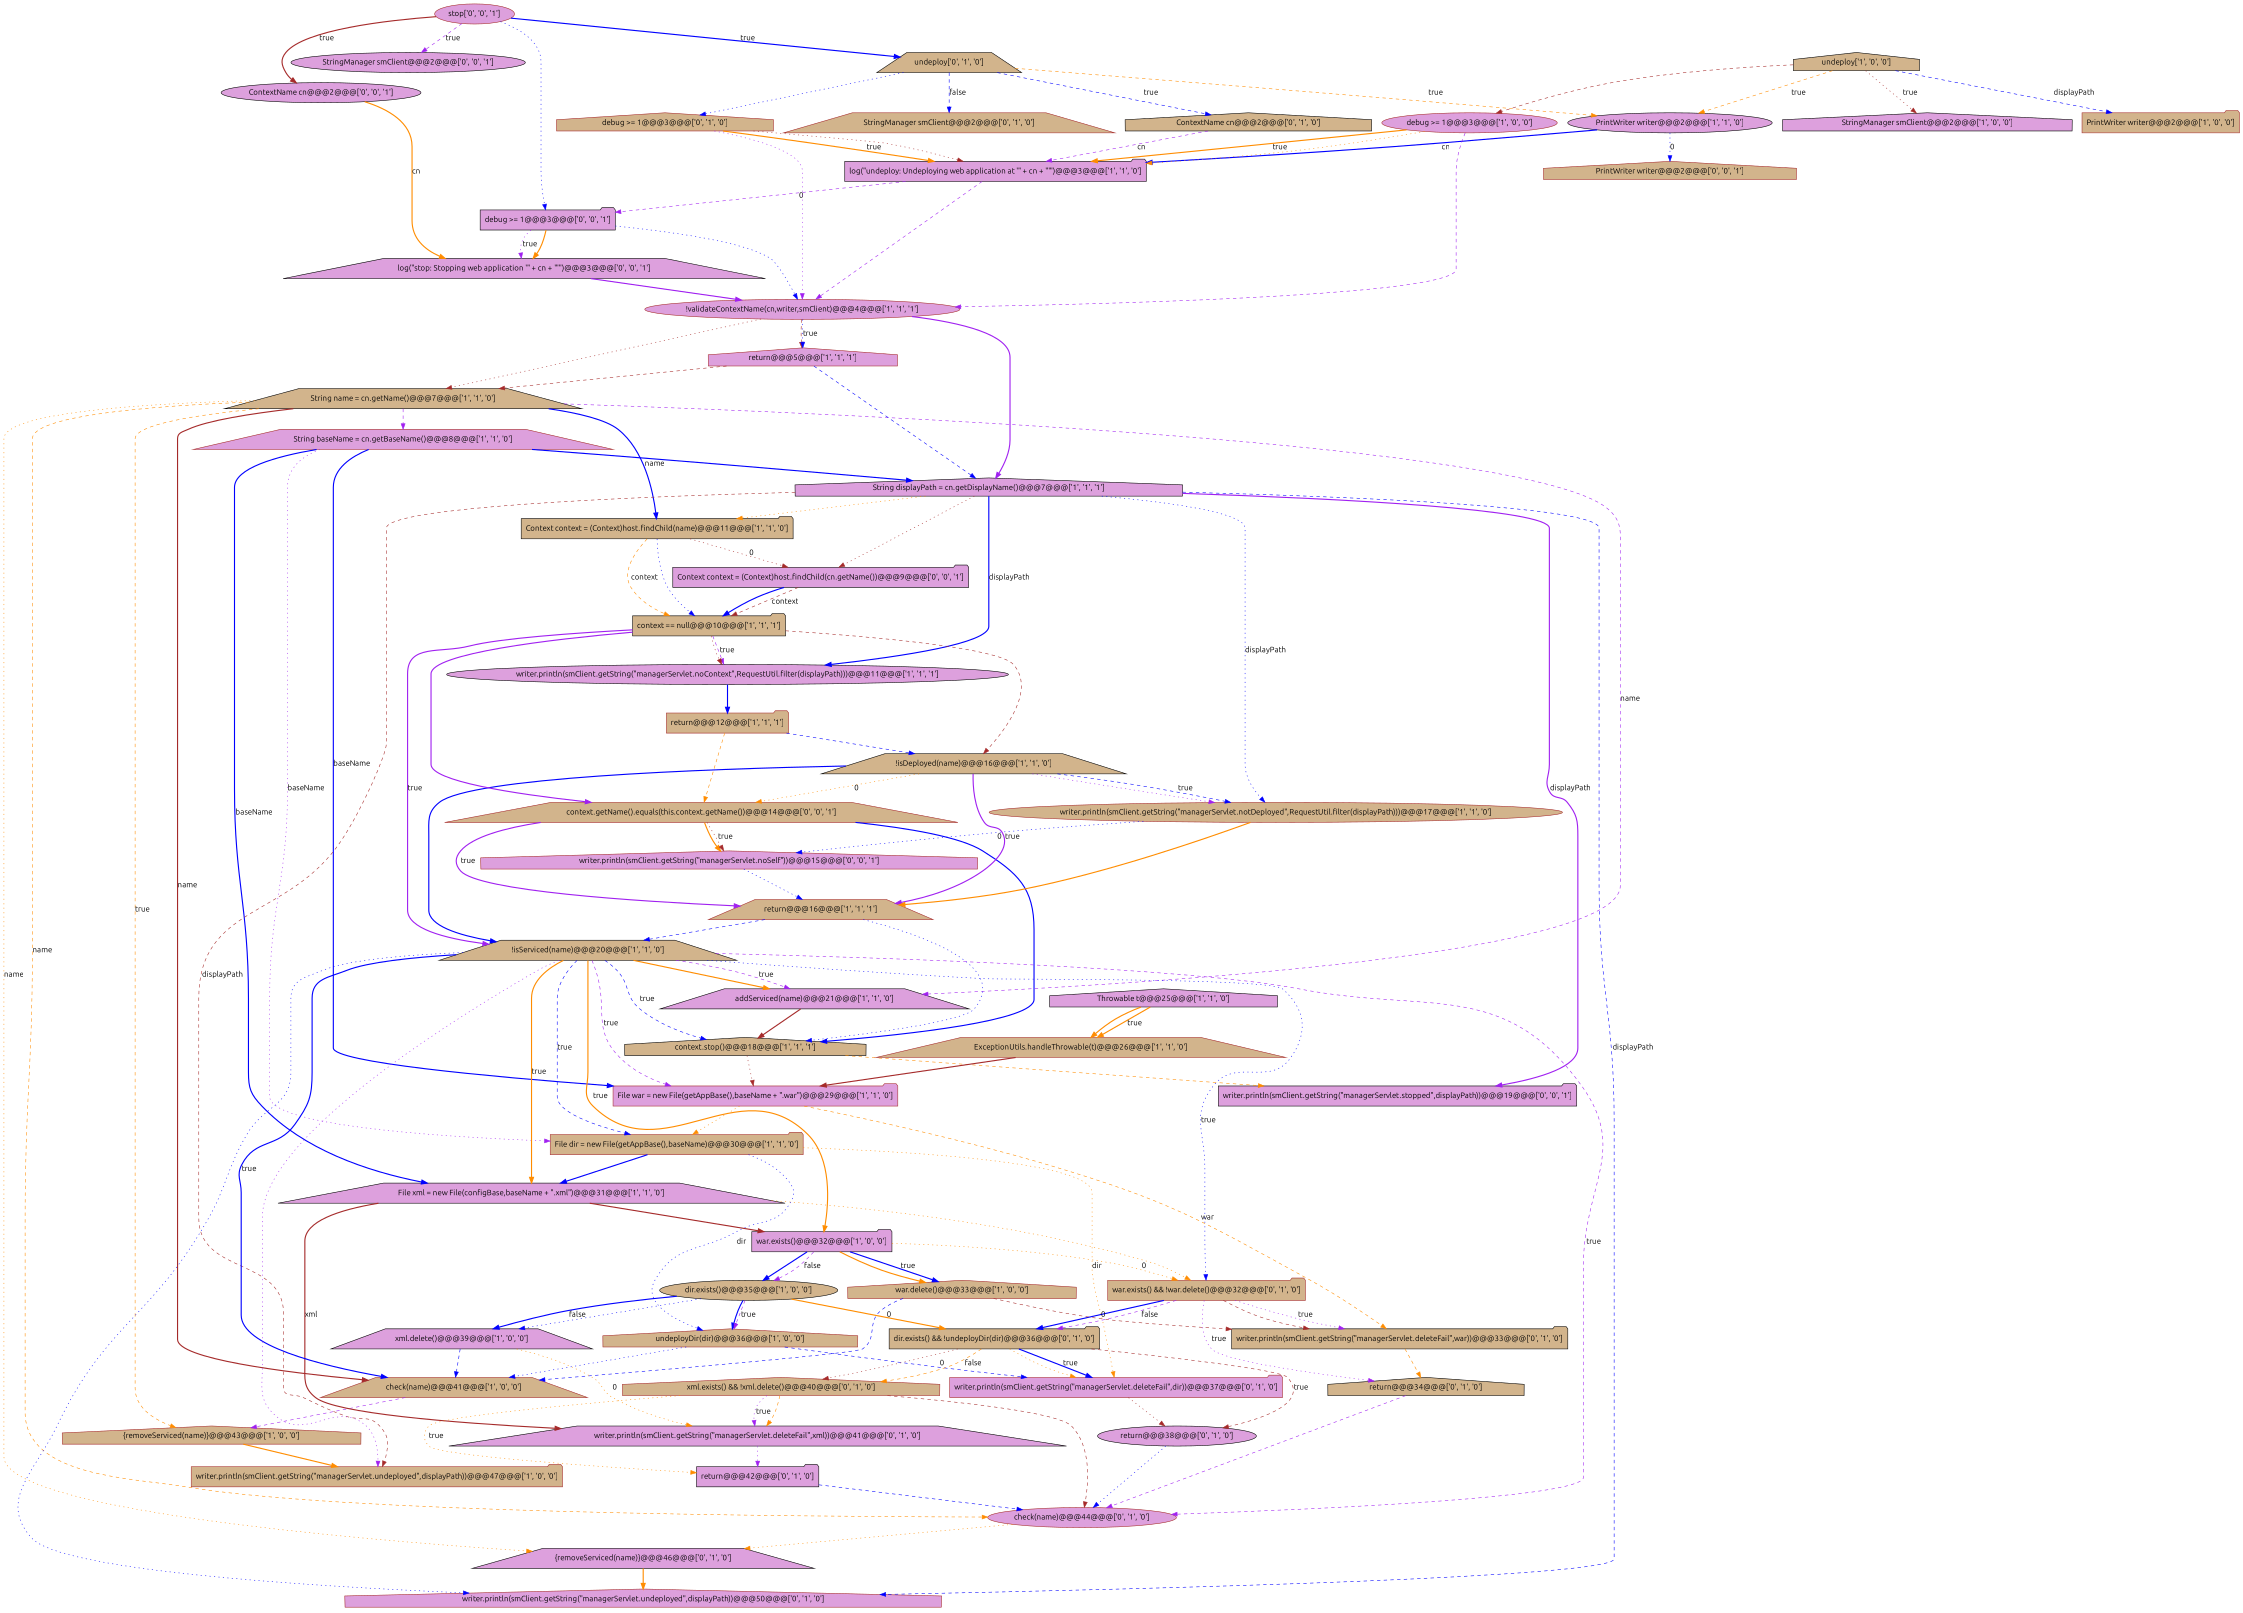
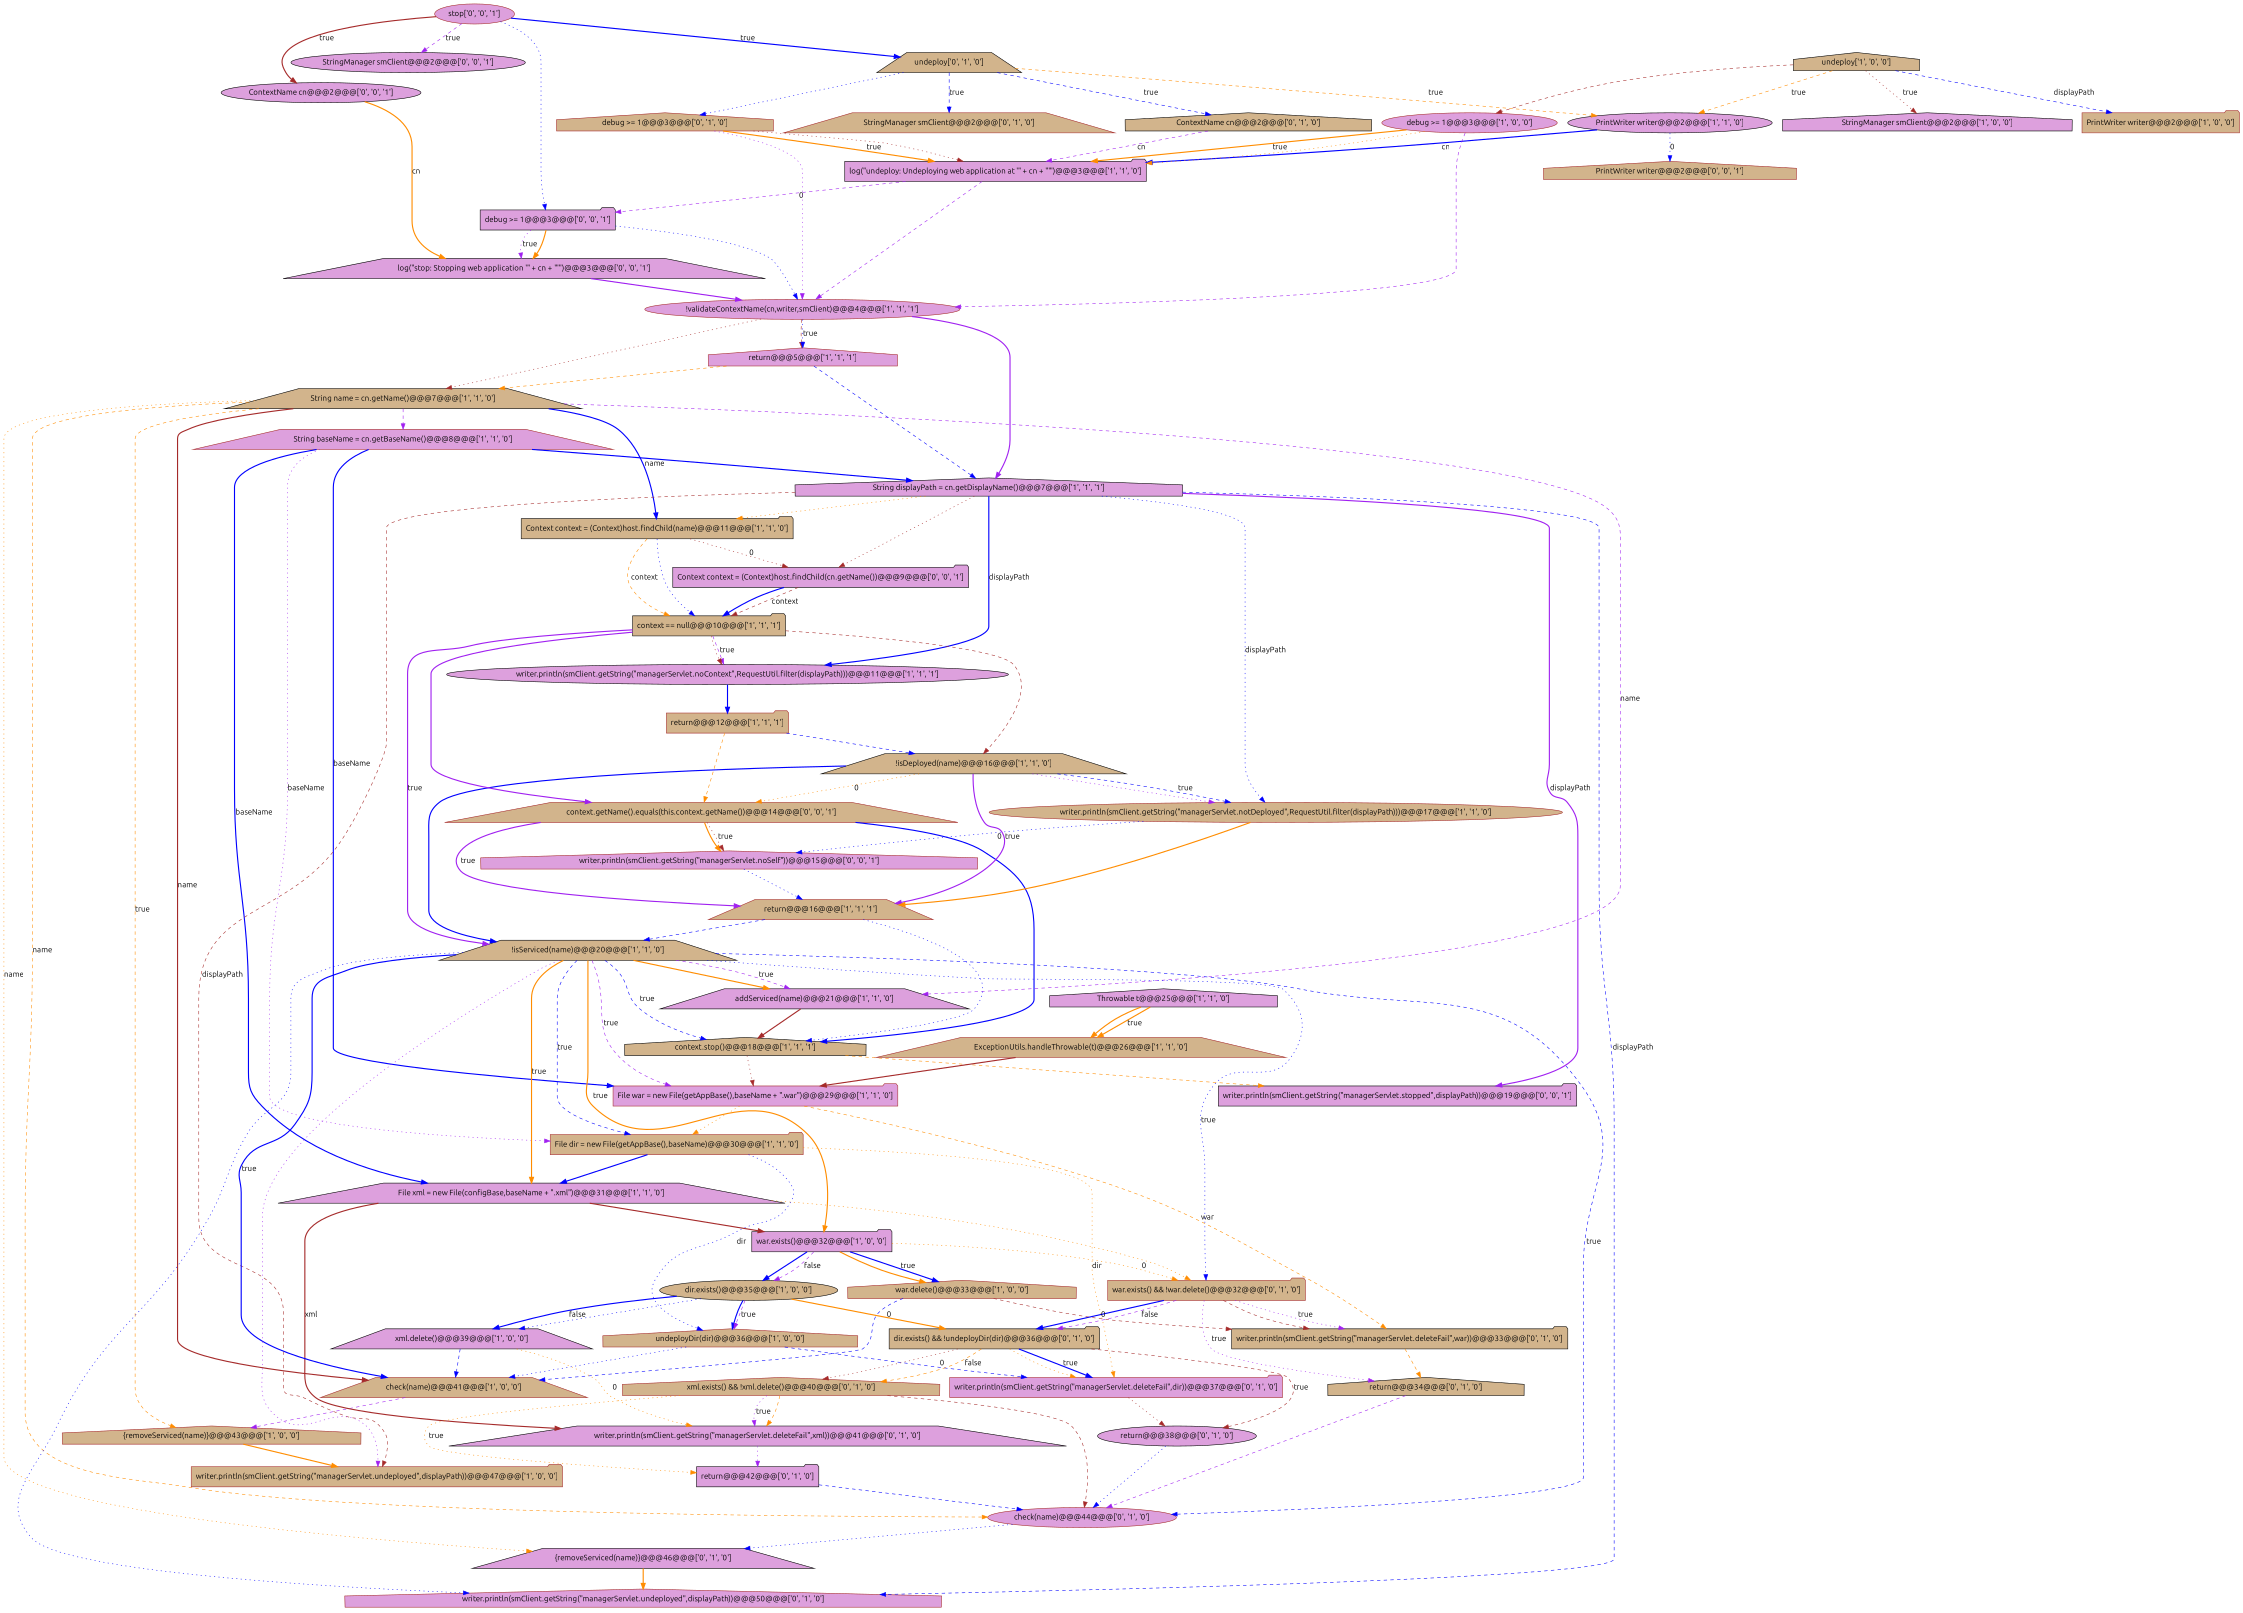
edge "undeploy['0', '1', '0']" -> "StringManager smClient@@@2@@@['0', '1', '0']": label "false" -> "true"
edge "return@@@5@@@['1', '1', '1']" -> "String name = cn.getName()@@@7@@@['1', '1', '0']": color brown -> darkorange
edge "!isServiced(name)@@@20@@@['1', '1', '0']" -> "check(name)@@@44@@@['0', '1', '0']": color purple -> blue
edge "check(name)@@@44@@@['0', '1', '0']" -> "{removeServiced(name)}@@@46@@@['0', '1', '0']": color darkorange -> blue
